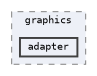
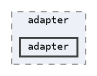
cluster "graphics": label "graphics" -> "adapter"
